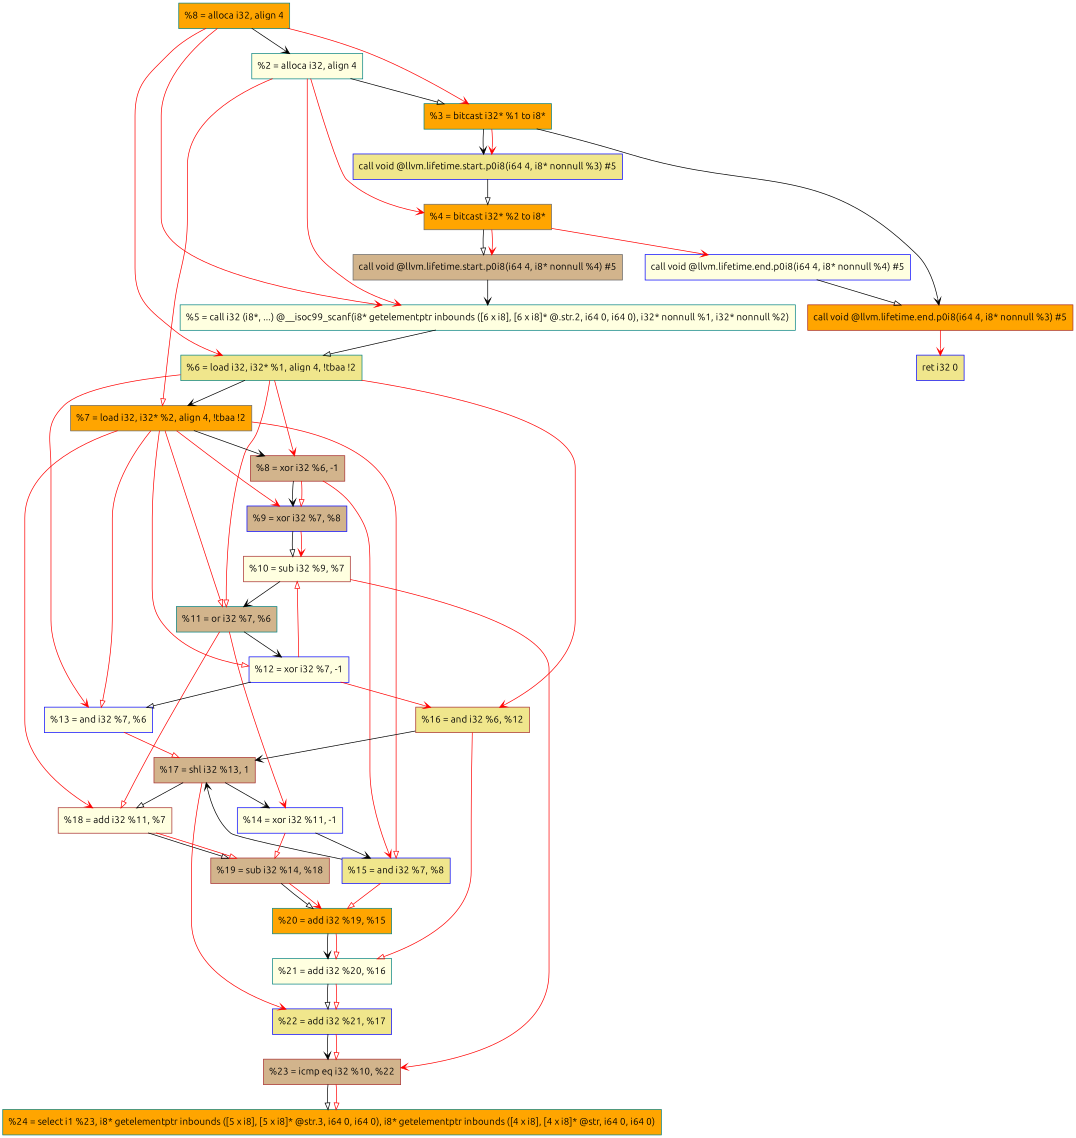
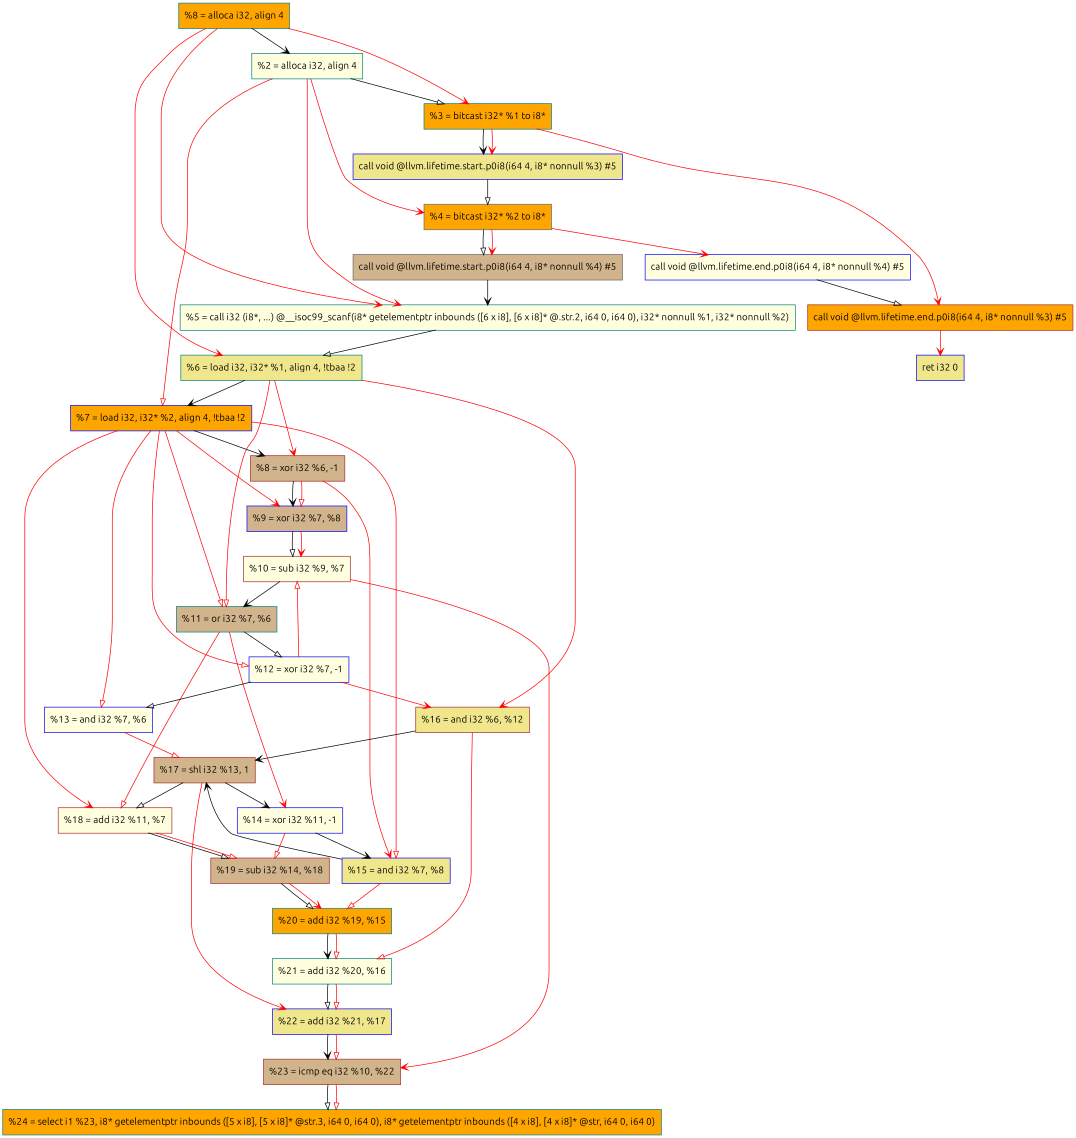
edge "%3 = bitcast i32* %1 to i8*" -> "call void @llvm.lifetime.end.p0i8(i64 4, i8* nonnull %3) #5": color black -> red
node "%7 = load i32, i32* %2, align 4, !tbaa !2": color gray40 -> blue
edge "%6 = load i32, i32* %1, align 4, !tbaa !2" -> "%13 = and i32 %7, %6": removed
edge "%11 = or i32 %7, %6" -> "%12 = xor i32 %7, -1": arrowhead vee -> onormal
